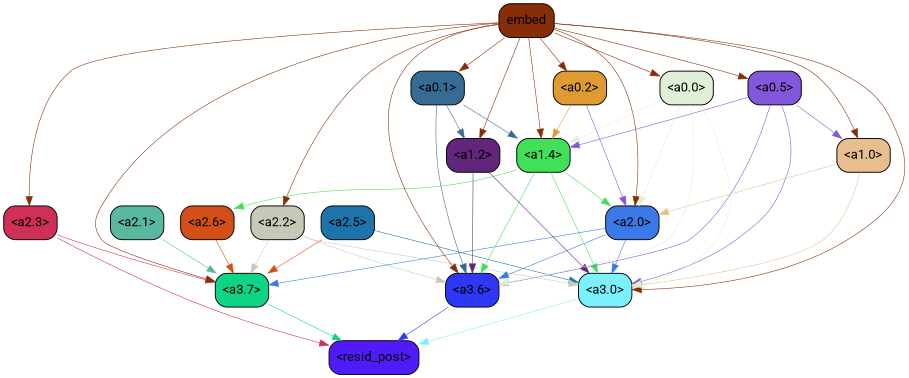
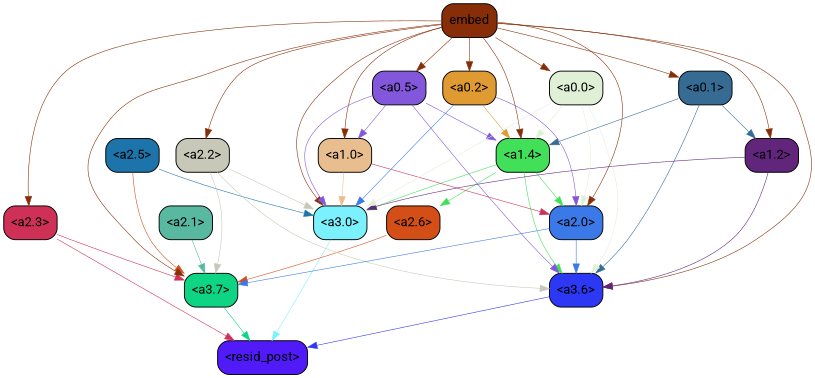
edge "<a1.0>" -> "<a2.0>": color #e9be8e -> #ce3056
edge "<a2.0>" -> "<a3.0>": now "<a0.2>" -> "<a3.0>"
